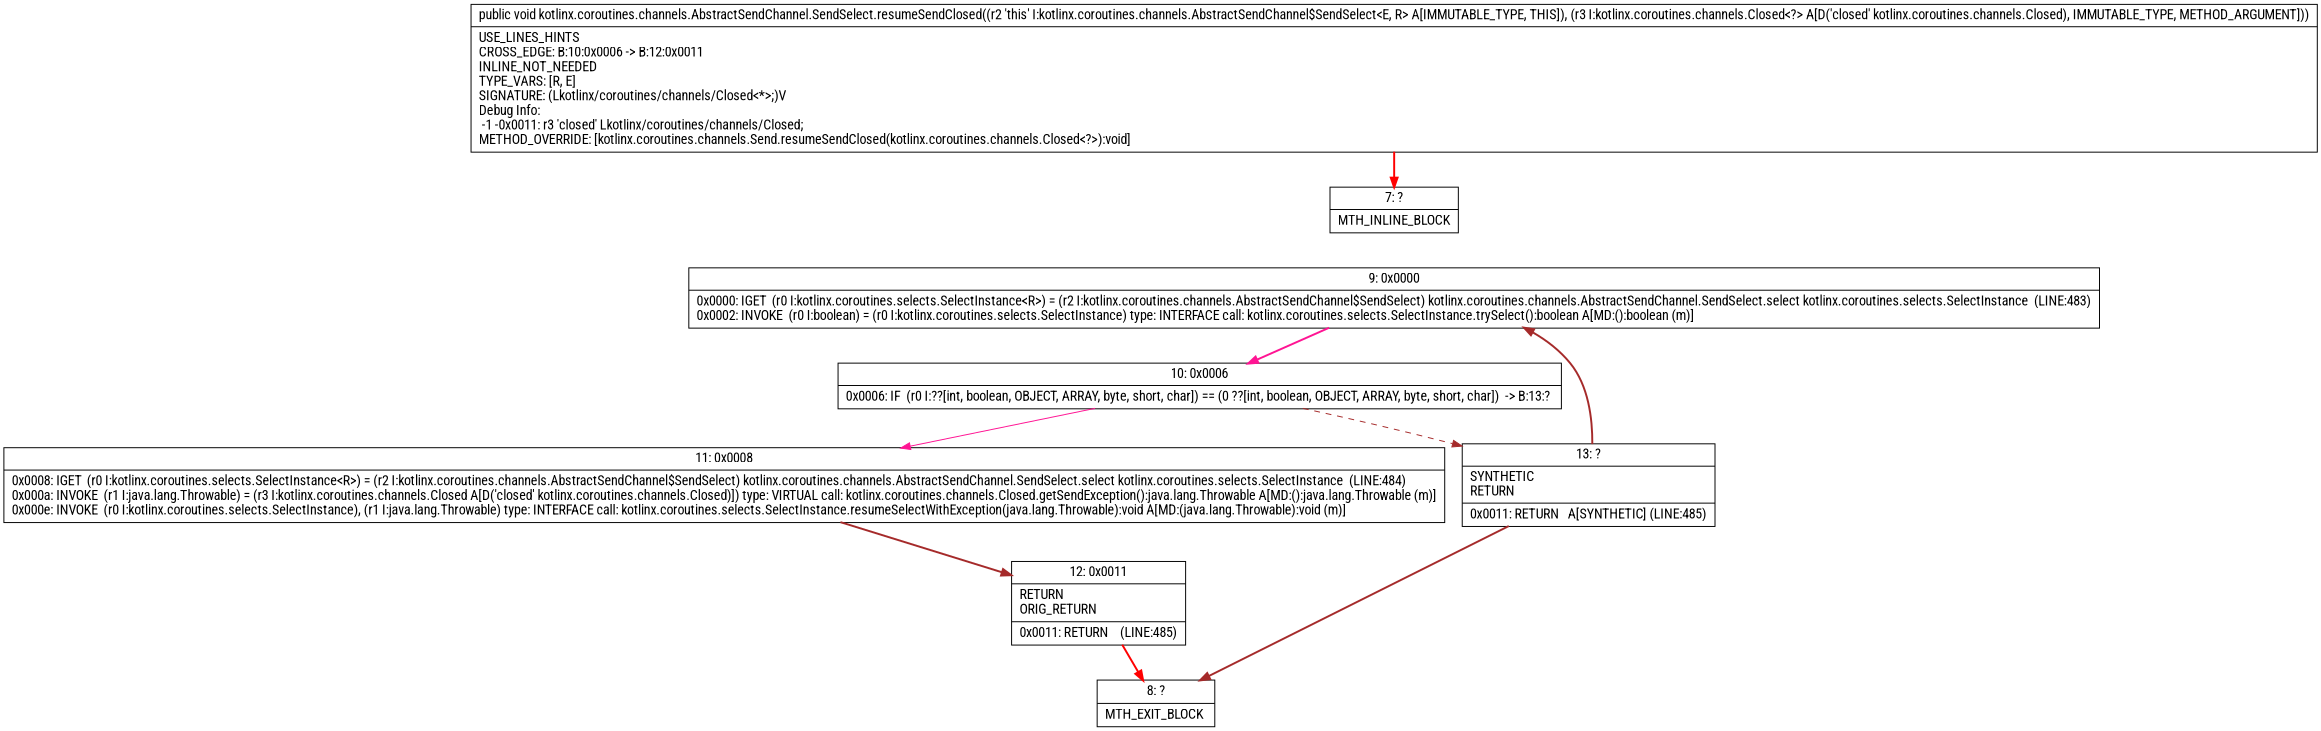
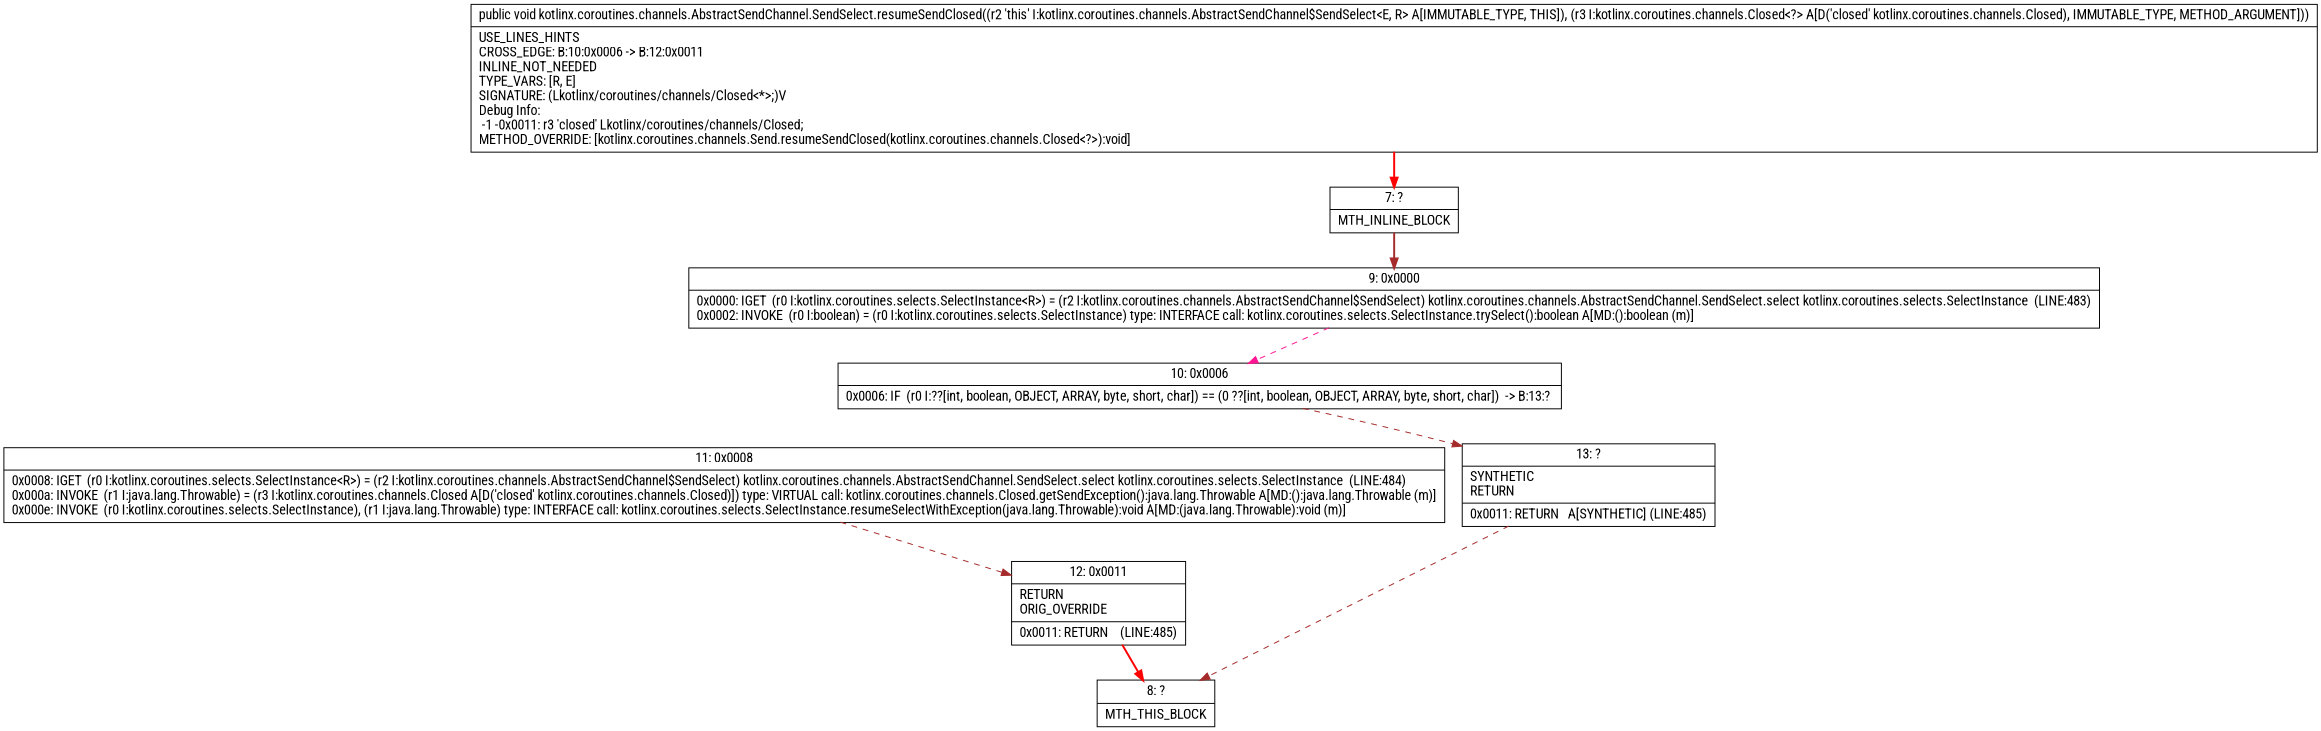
edge "9: 0x0000" -> "10: 0x0006": style bold -> dashed
edge "13: ?" -> "9: 0x0000": now "7: ?" -> "9: 0x0000"
edge "10: 0x0006" -> "11: 0x0008": removed
edge "11: 0x0008" -> "12: 0x0011": style bold -> dashed
edge "13: ?" -> "8: ?": style bold -> dashed
node "12: 0x0011": text "ORIG_RETURN" -> "ORIG_OVERRIDE"
node "8: ?": text "MTH_EXIT_BLOCK" -> "MTH_THIS_BLOCK"
